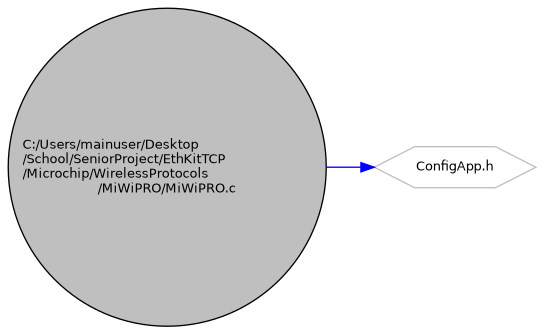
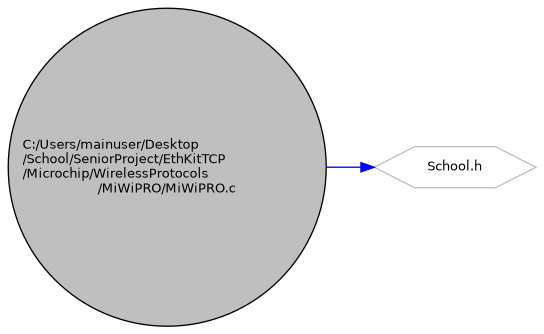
node "ConfigApp.h": label "ConfigApp.h" -> "School.h"
